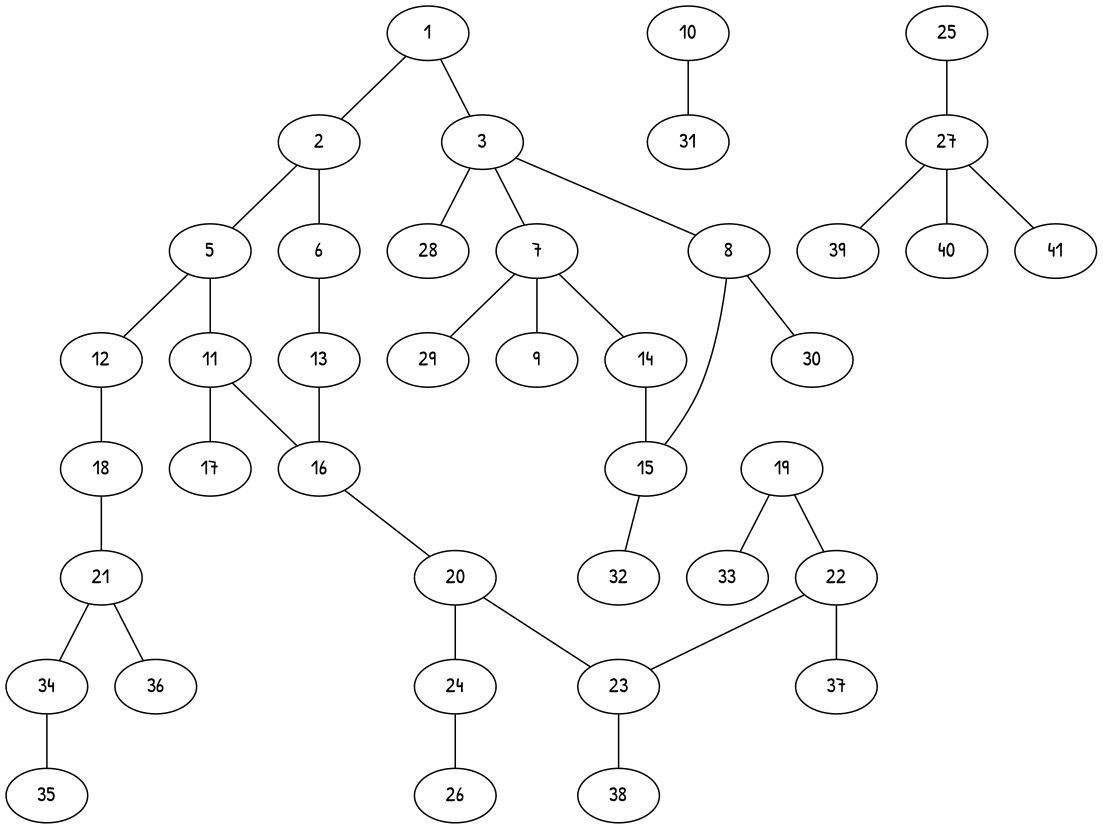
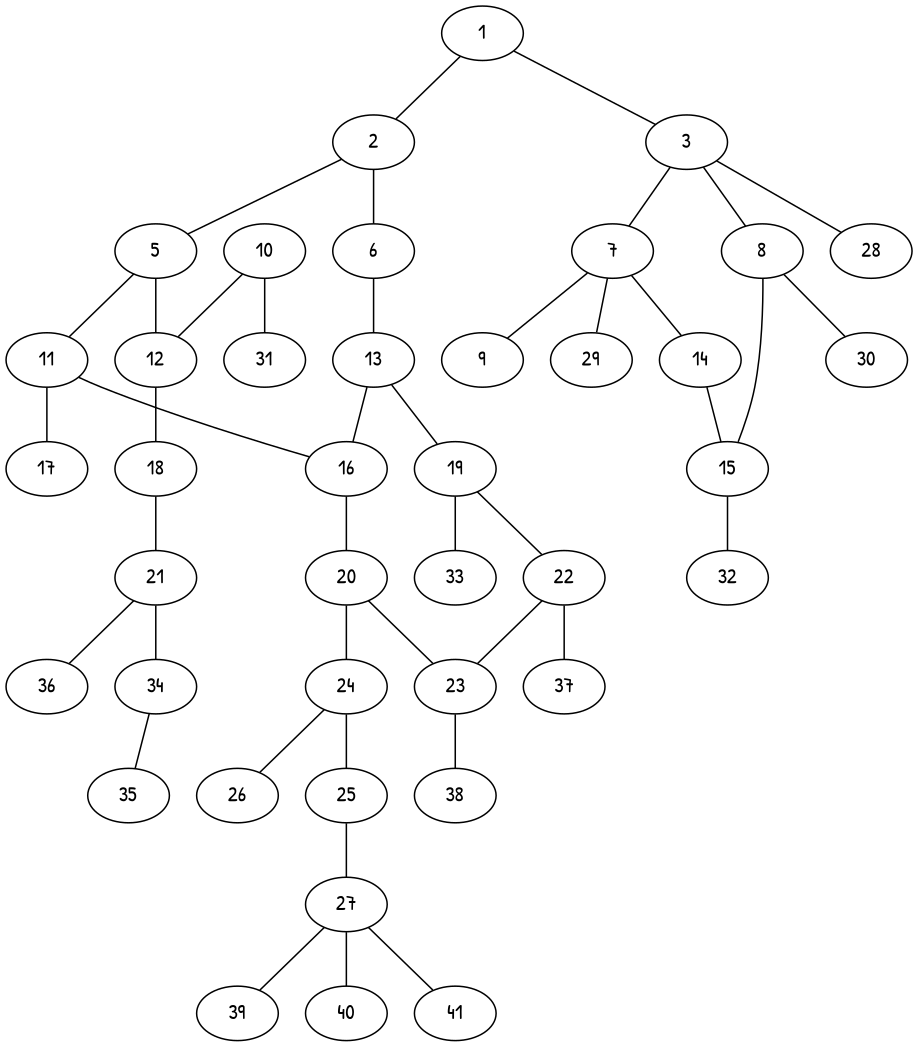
edge "10" -- "12": added
edge "13" -- "19": added
edge "24" -- "25": added
